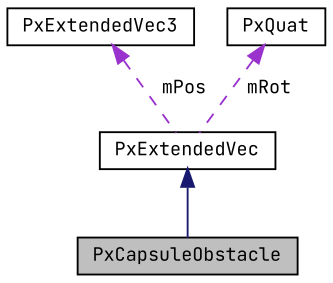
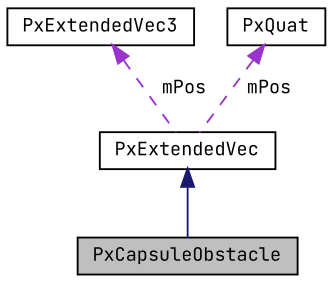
edge "PxExtendedVec" -> "PxQuat": label " mRot" -> " mPos"
